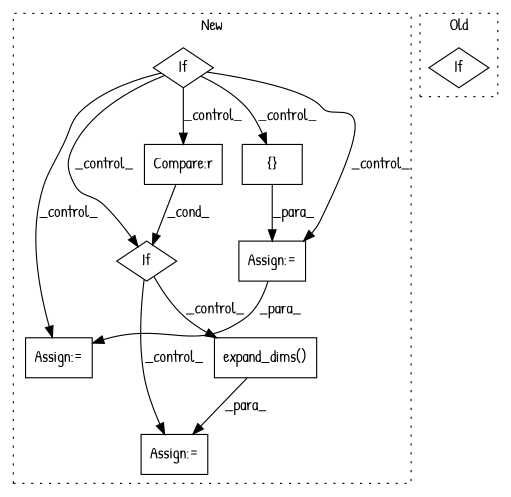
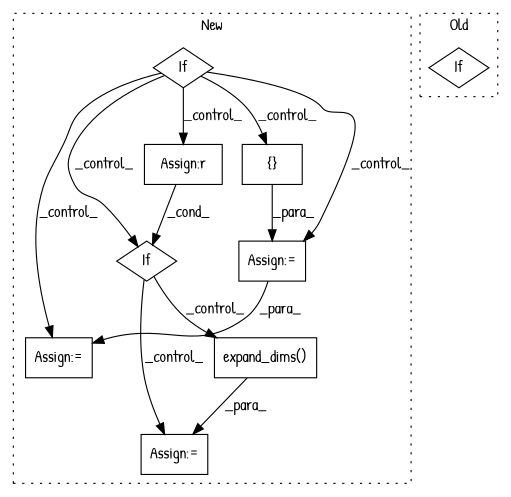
node "Compare:r": label "Compare:r" -> "Assign:r"
